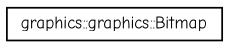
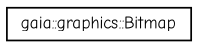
node "graphics::graphics::Bitmap": label "graphics::graphics::Bitmap" -> "gaia::graphics::Bitmap"
